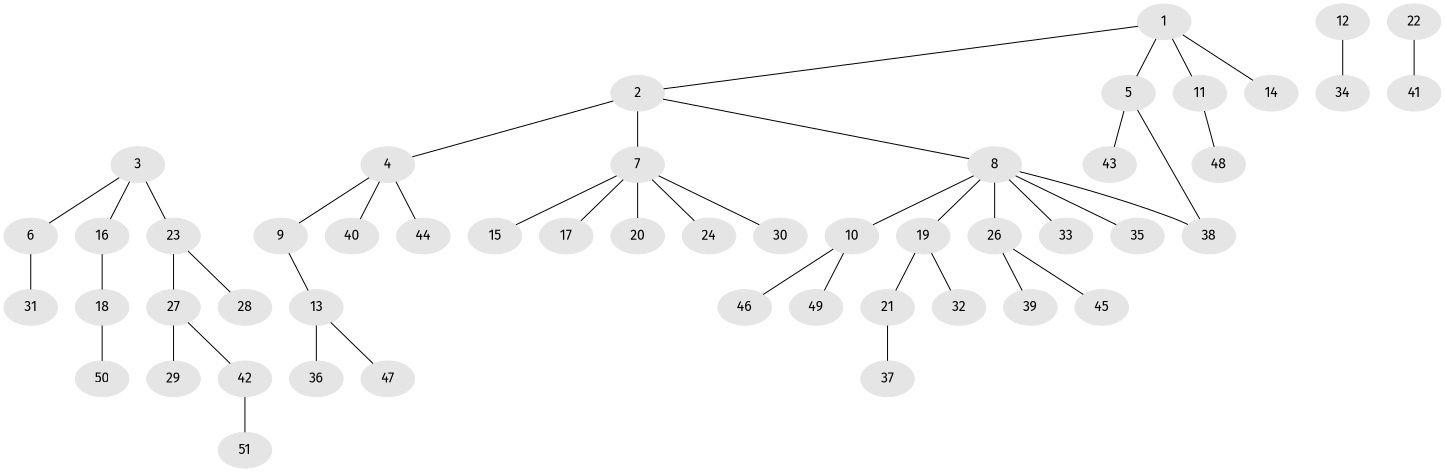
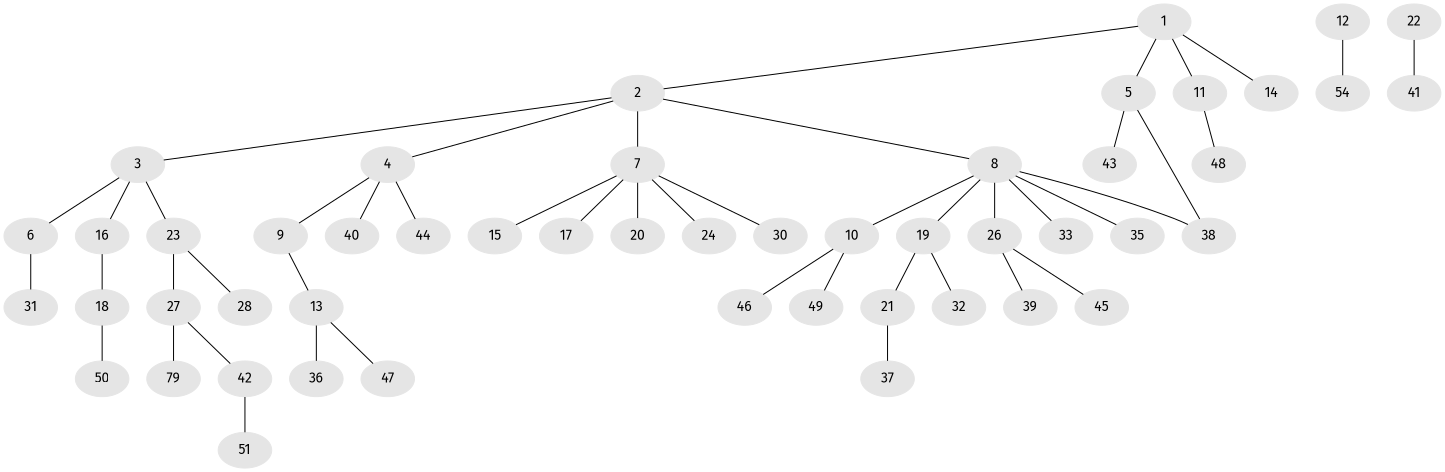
node "34": label "34" -> "54"
edge "2" -- "3": added
node "29": label "29" -> "79"
